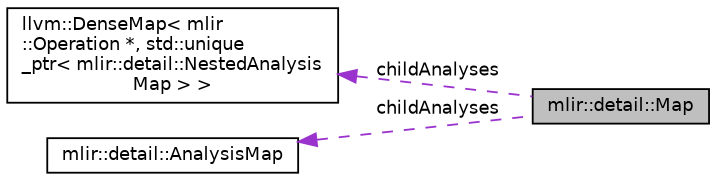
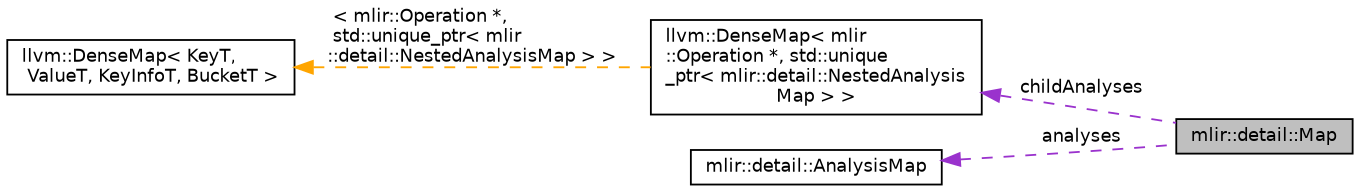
node "llvm::DenseMap< KeyT, ValueT, KeyInfoT, BucketT >": added
edge "mlir::detail::Map" -> "mlir::detail::AnalysisMap": label " childAnalyses" -> " analyses"
